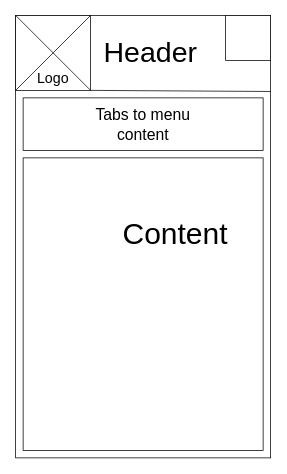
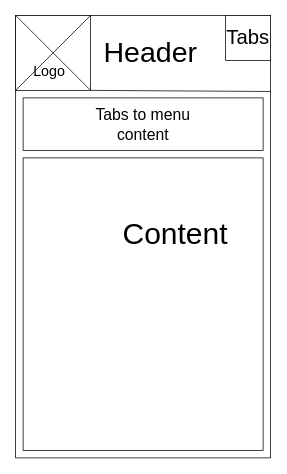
node "Tabs": added
node "Logo": moved (53, 79) -> (49, 72)
